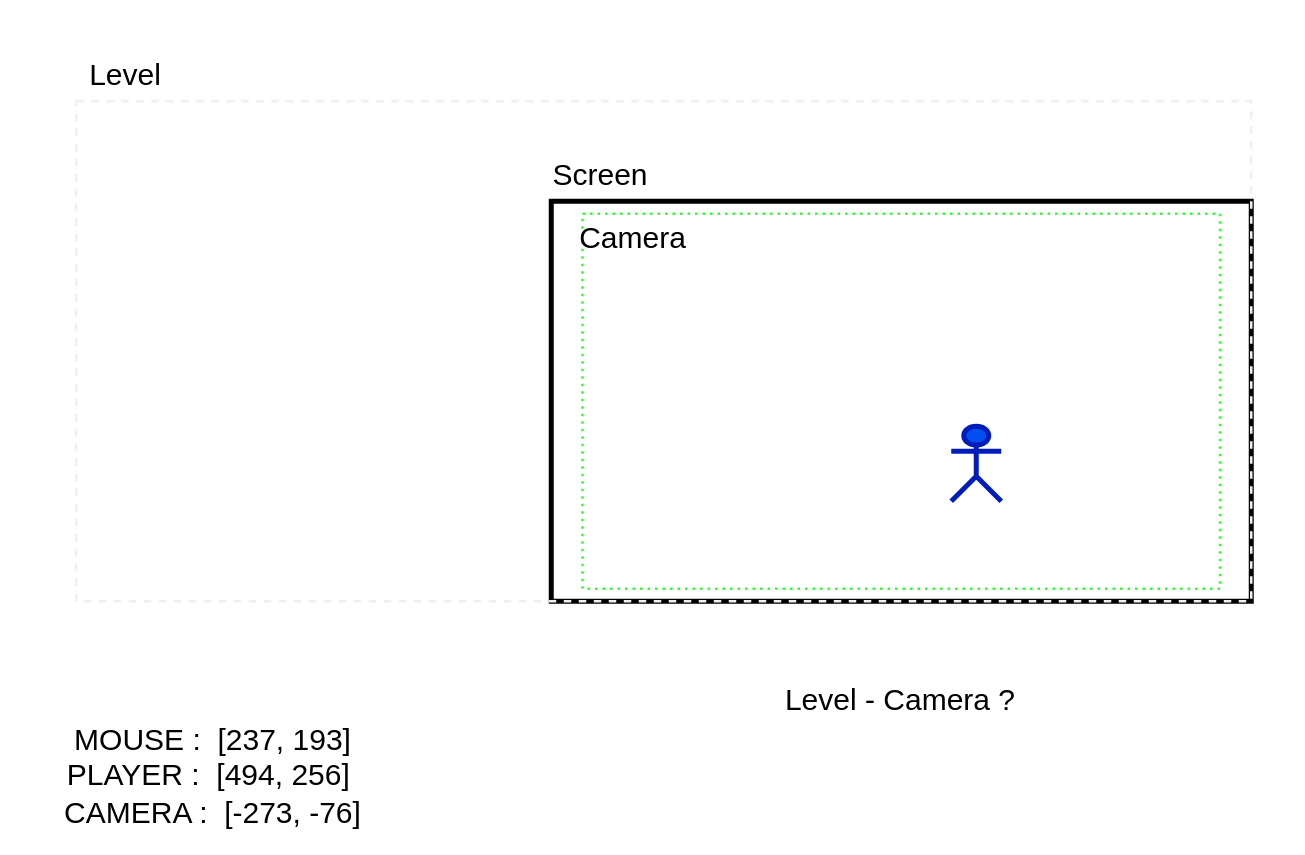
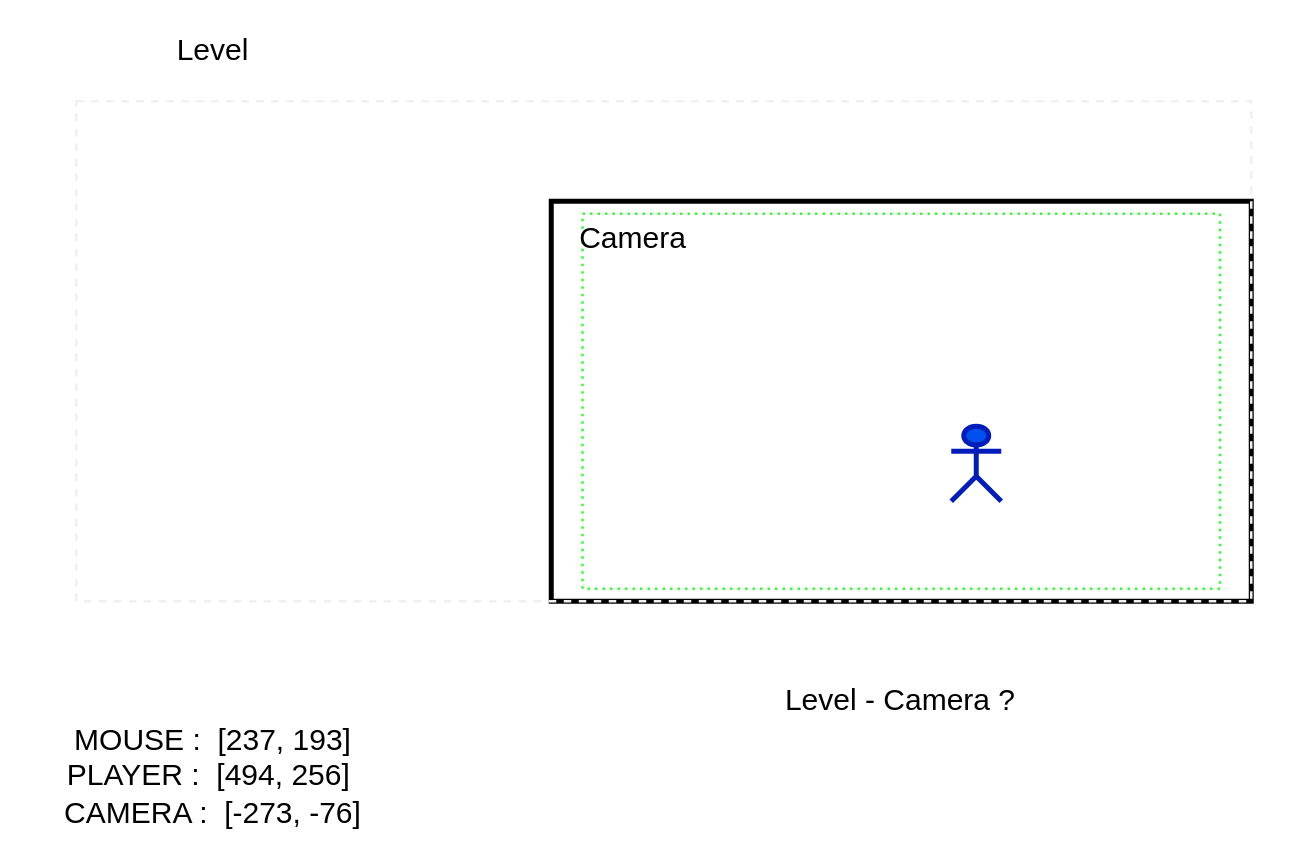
node "Level": moved (126, 76) -> (214, 51)
node "Screen": removed
